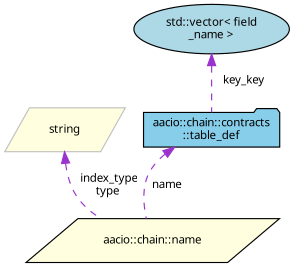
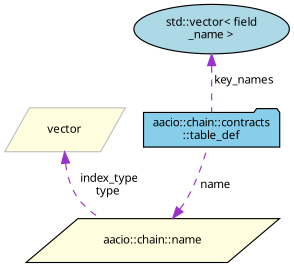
edge "aacio::chain::contracts ::table_def" -> "std::vector< field _name >": label " key_key" -> " key_names"
node "string": label "string" -> "vector"
edge "aacio::chain::name" -> "aacio::chain::contracts ::table_def": reversed
